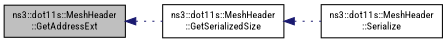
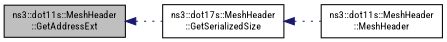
node "ns3::dot11s::MeshHeader ::GetSerializedSize": label "ns3::dot11s::MeshHeader ::GetSerializedSize" -> "ns3::dot17s::MeshHeader ::GetSerializedSize"
node "ns3::dot11s::MeshHeader ::Serialize": label "ns3::dot11s::MeshHeader ::Serialize" -> "ns3::dot11s::MeshHeader ::MeshHeader"
